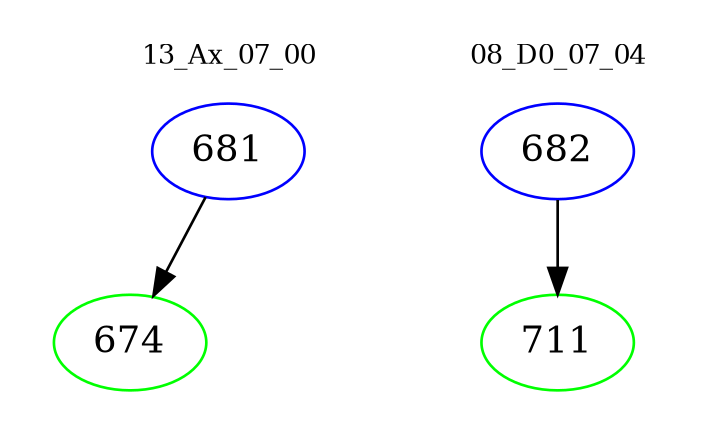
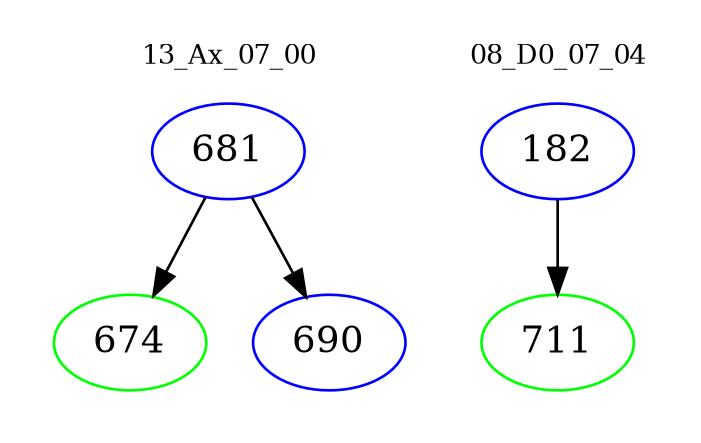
node "682": label "682" -> "182"
node "690": added
